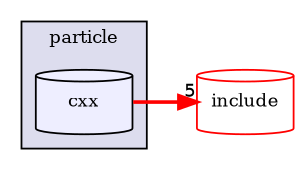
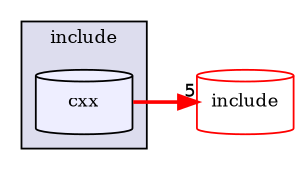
cluster "particle": label "particle" -> "include"
